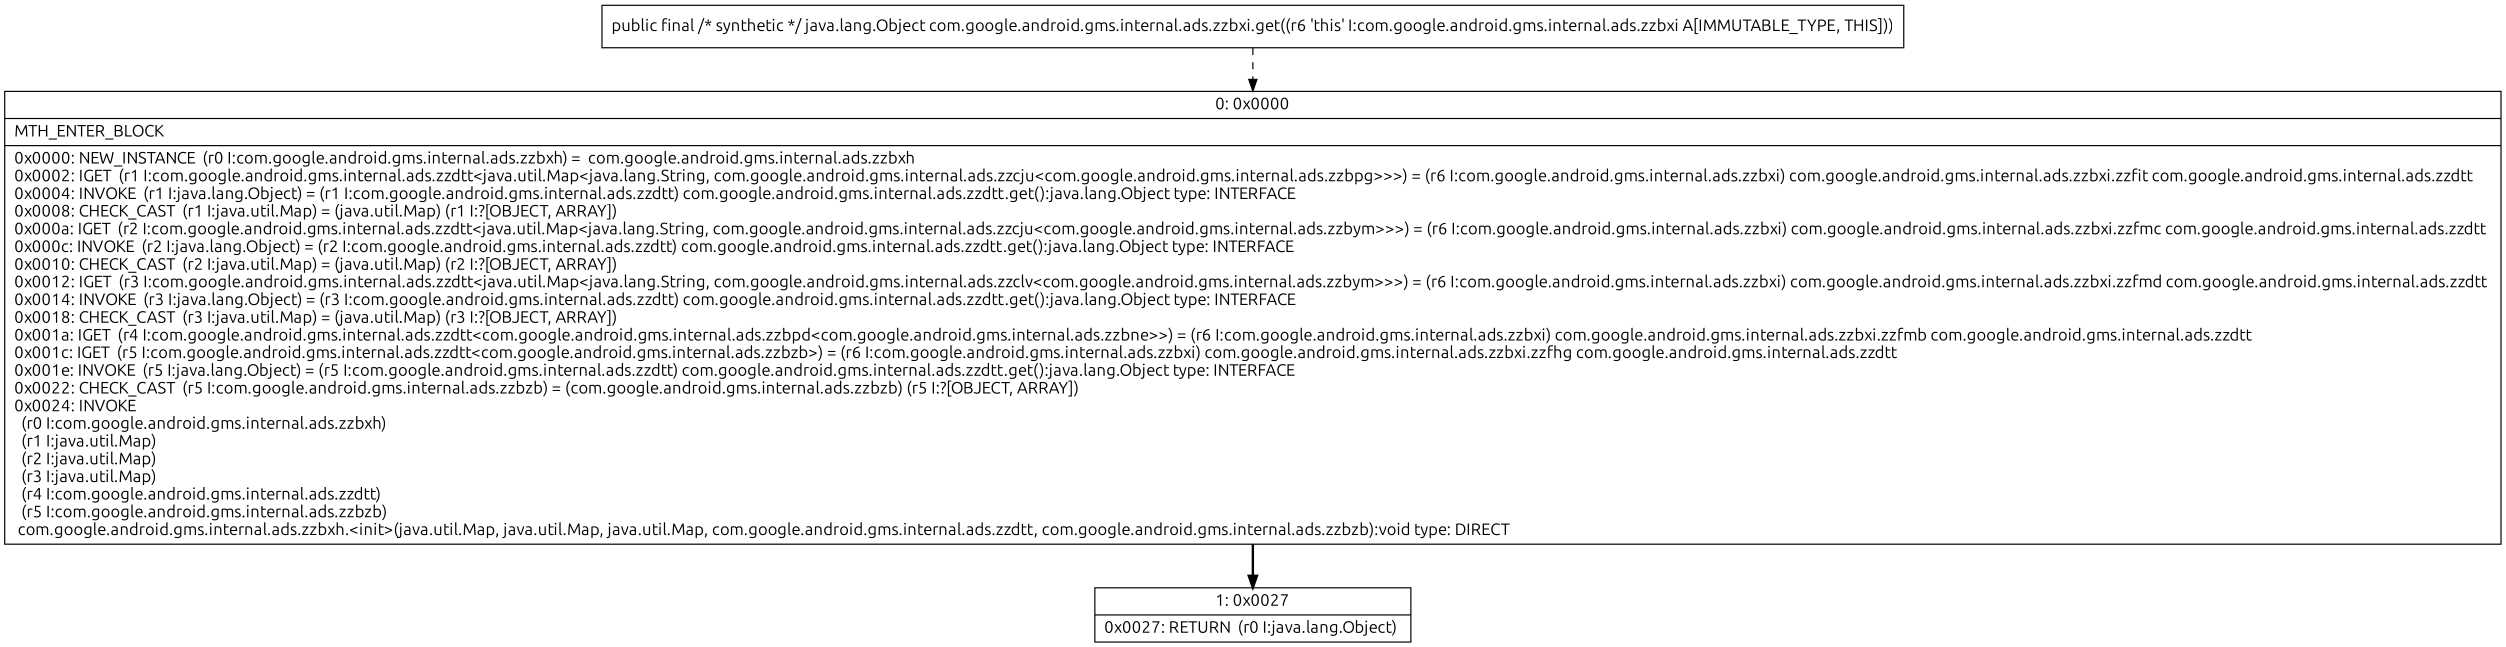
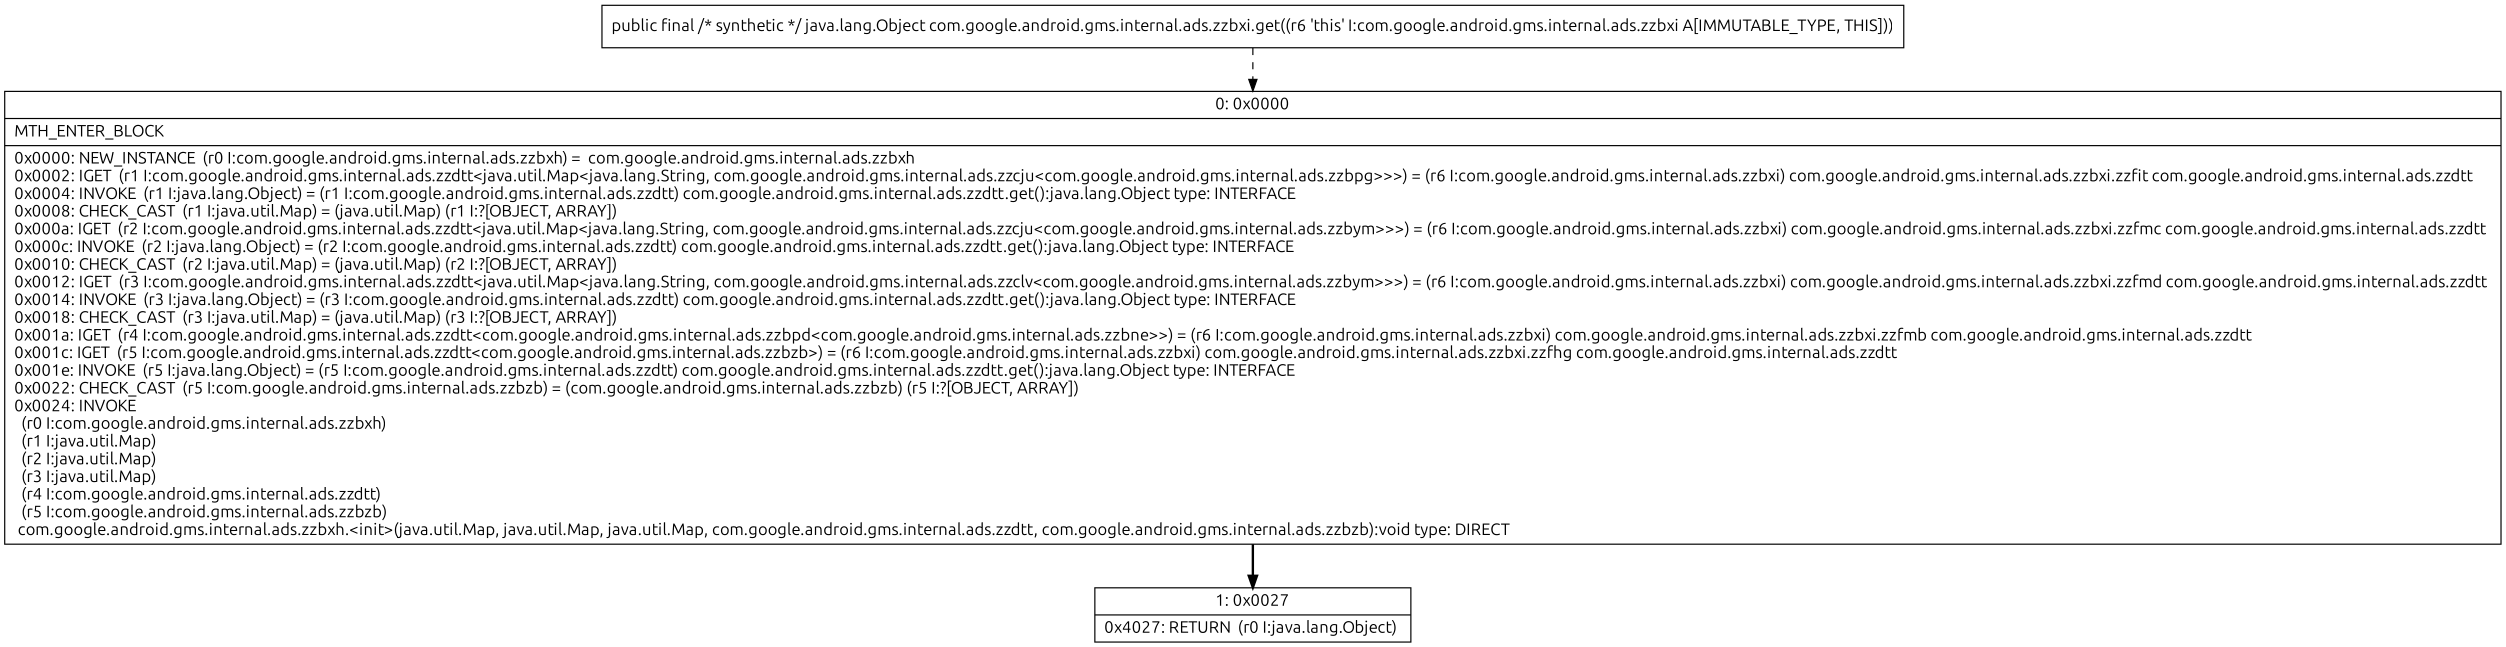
node "1: 0x0027": text "0x0027: RETURN  (r0 I:java.lang.Object)" -> "0x4027: RETURN  (r0 I:java.lang.Object)"
